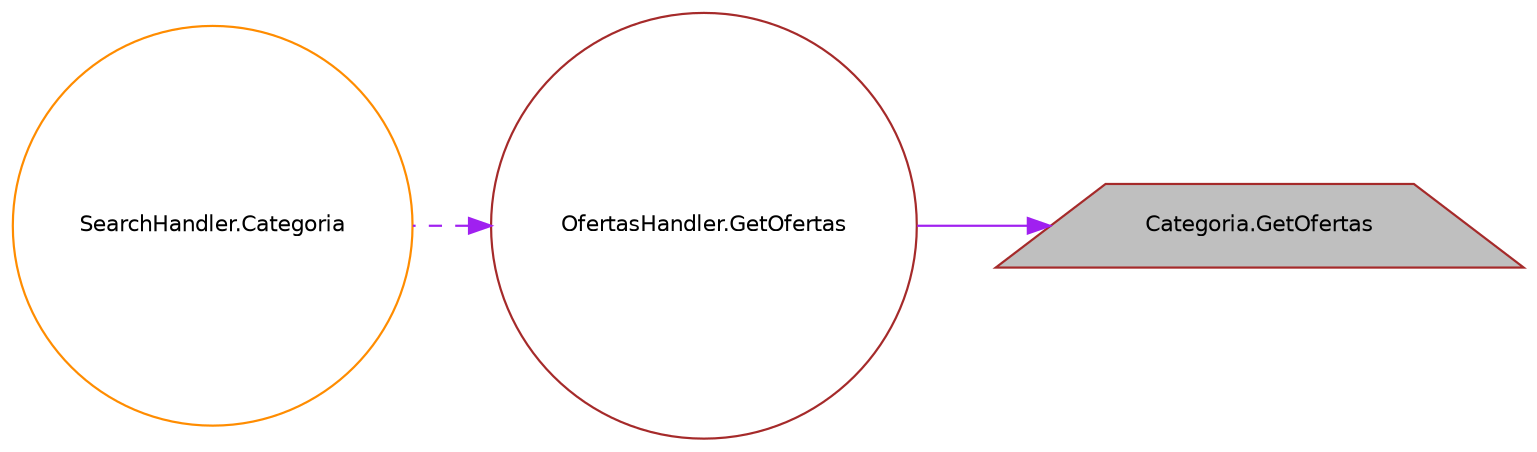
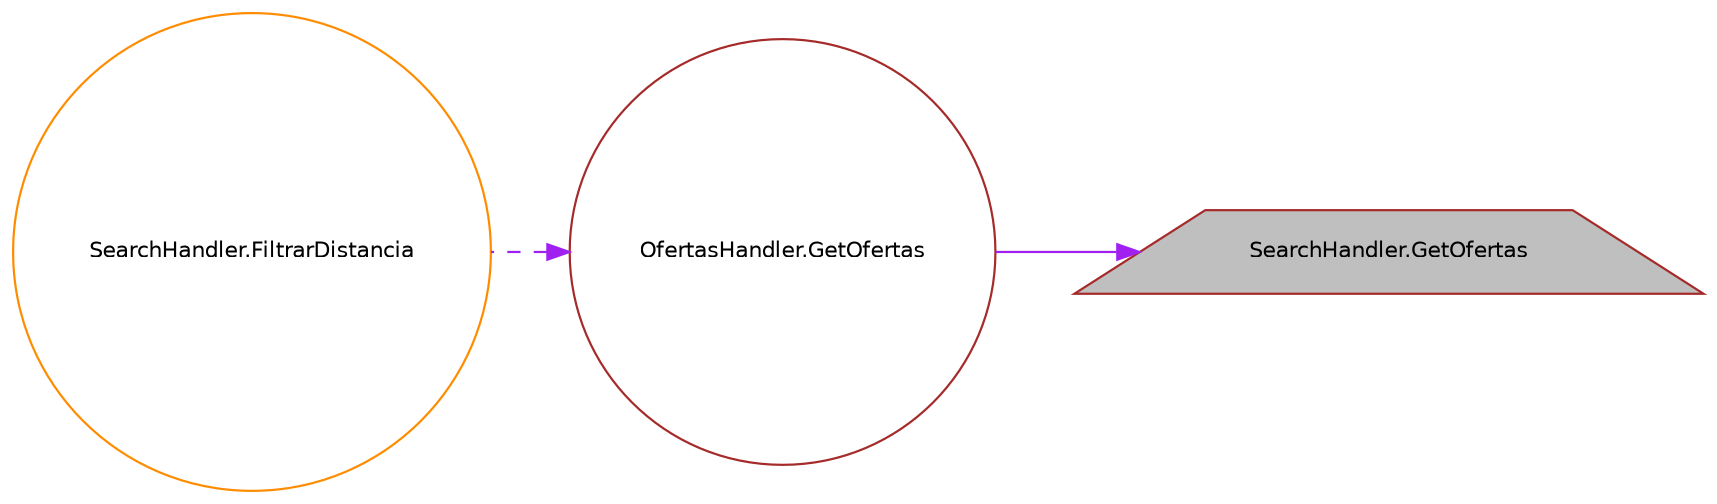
node "SearchHandler.Categoria": label "SearchHandler.Categoria" -> "SearchHandler.FiltrarDistancia"
node "Categoria.GetOfertas": label "Categoria.GetOfertas" -> "SearchHandler.GetOfertas"
